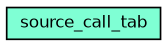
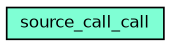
node "source_call_tab": label "source_call_tab" -> "source_call_call"
